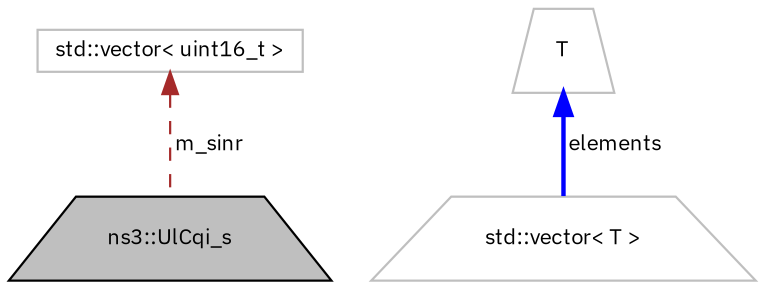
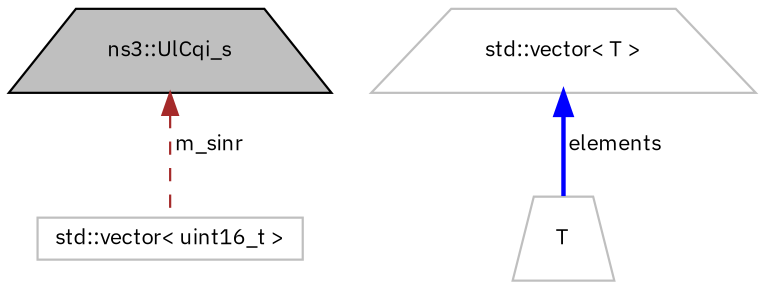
edge "ns3::UlCqi_s" -> "std::vector< uint16_t >": reversed
edge "std::vector< T >" -> "T": reversed
